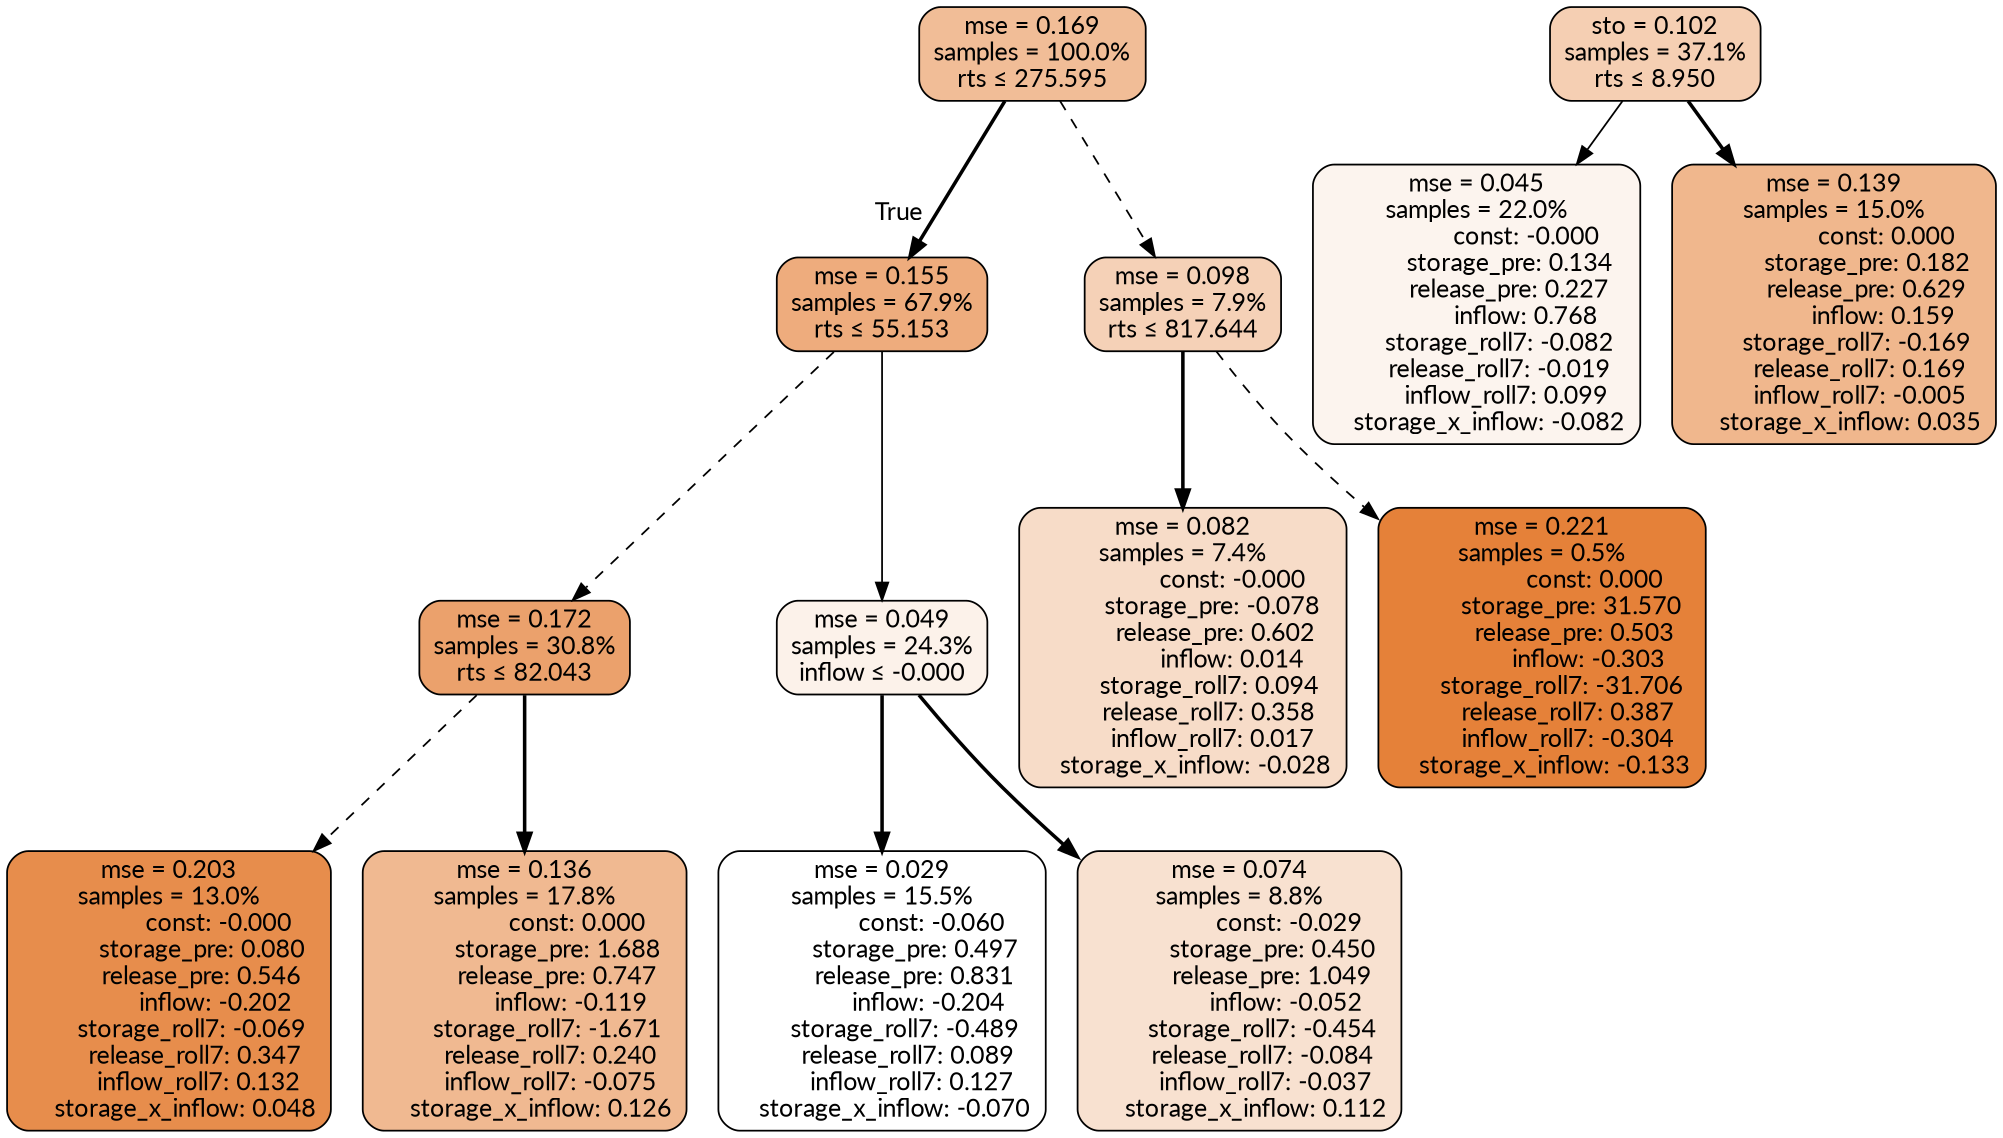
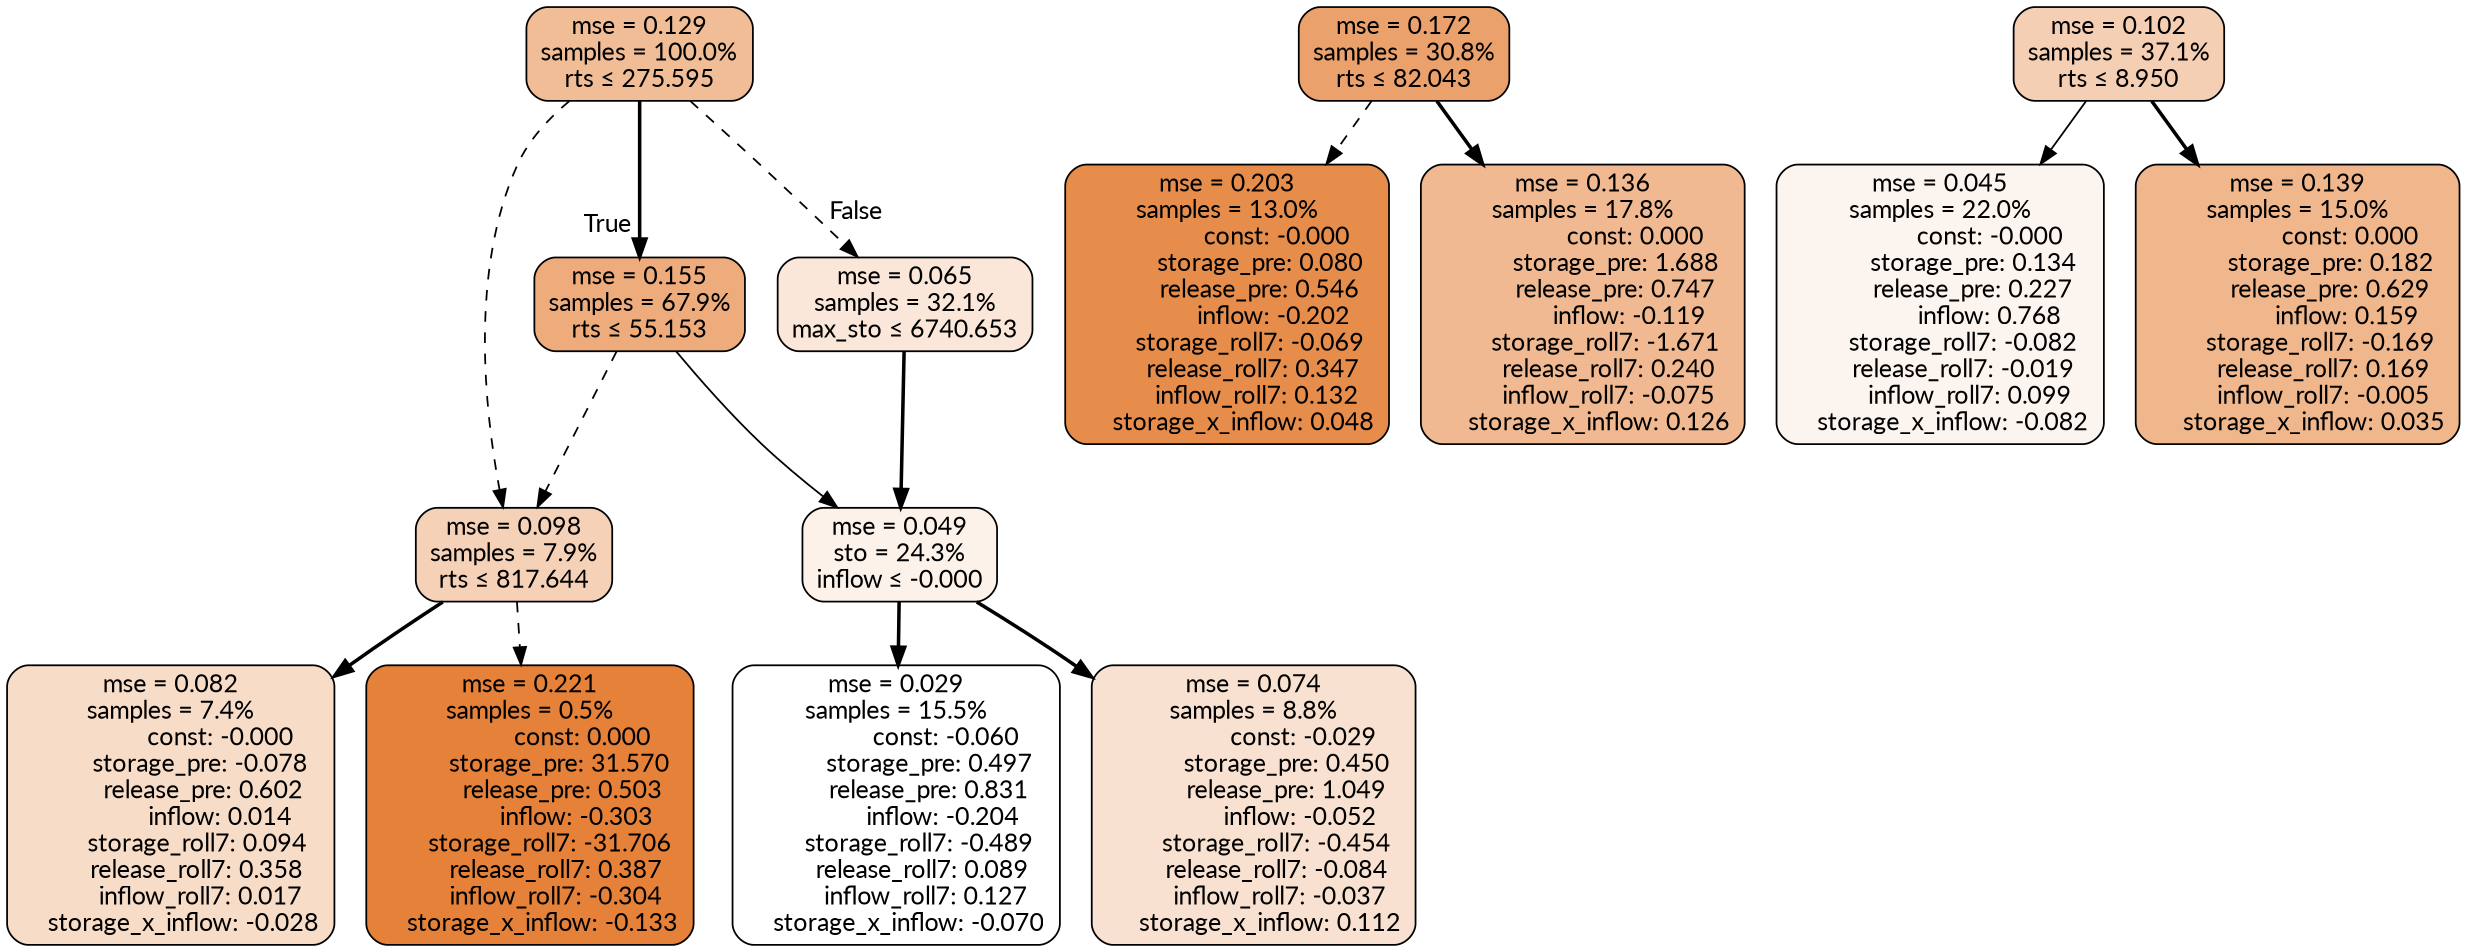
node "mse = 0.169 samples = 100.0% rts ≤ 275.595": label "mse = 0.169 samples = 100.0% rts ≤ 275.595" -> "mse = 0.129 samples = 100.0% rts ≤ 275.595"
node "sto = 0.102 samples = 37.1% rts ≤ 8.950": label "sto = 0.102 samples = 37.1% rts ≤ 8.950" -> "mse = 0.102 samples = 37.1% rts ≤ 8.950"
node "mse = 0.065 samples = 32.1% max_sto ≤ 6740.653": added
edge "mse = 0.155 samples = 67.9% rts ≤ 55.153" -> "mse = 0.172 samples = 30.8% rts ≤ 82.043": now "mse = 0.155 samples = 67.9% rts ≤ 55.153" -> "mse = 0.098 samples = 7.9% rts ≤ 817.644"
node "mse = 0.049 samples = 24.3% inflow ≤ -0.000": label "mse = 0.049 samples = 24.3% inflow ≤ -0.000" -> "mse = 0.049 sto = 24.3% inflow ≤ -0.000"
